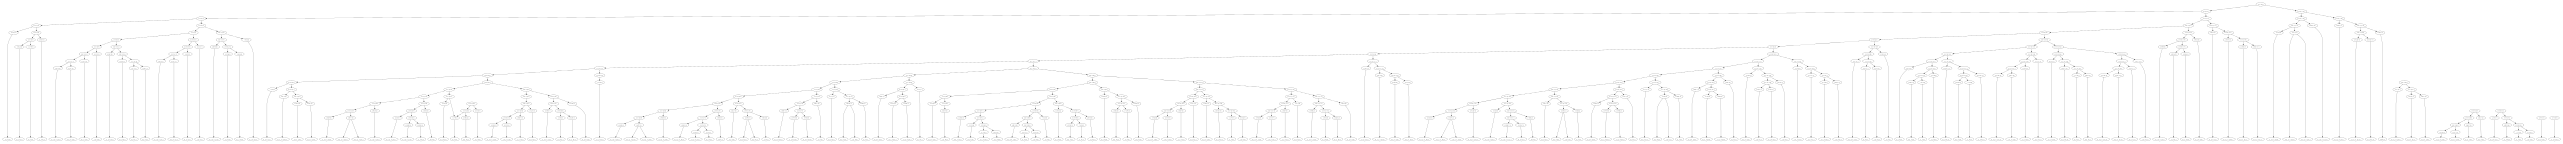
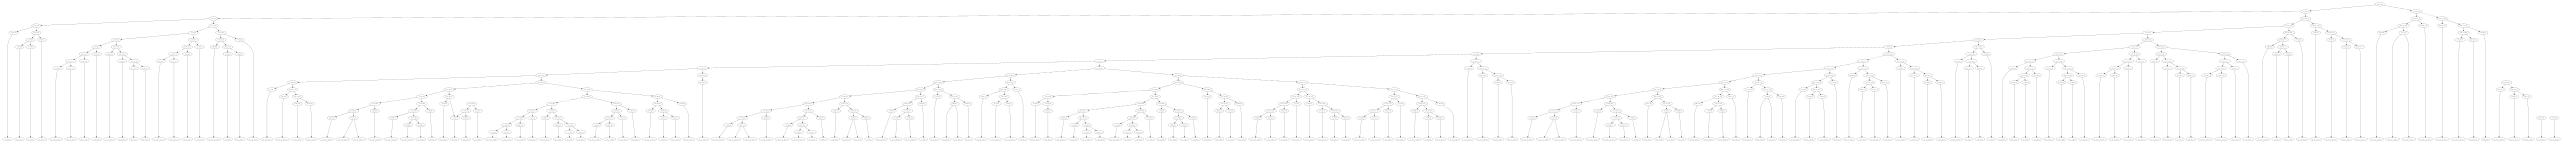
node "L5310(46)": added
